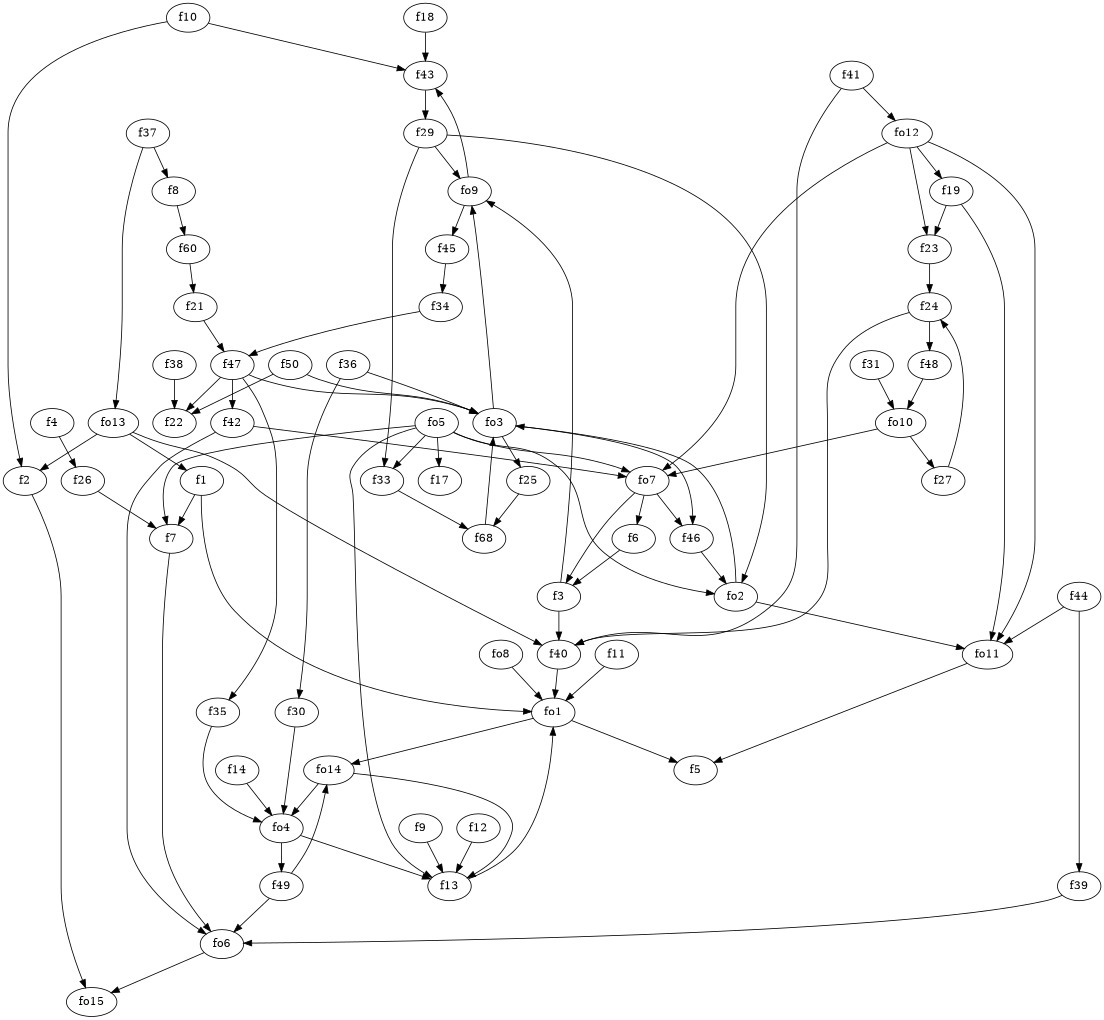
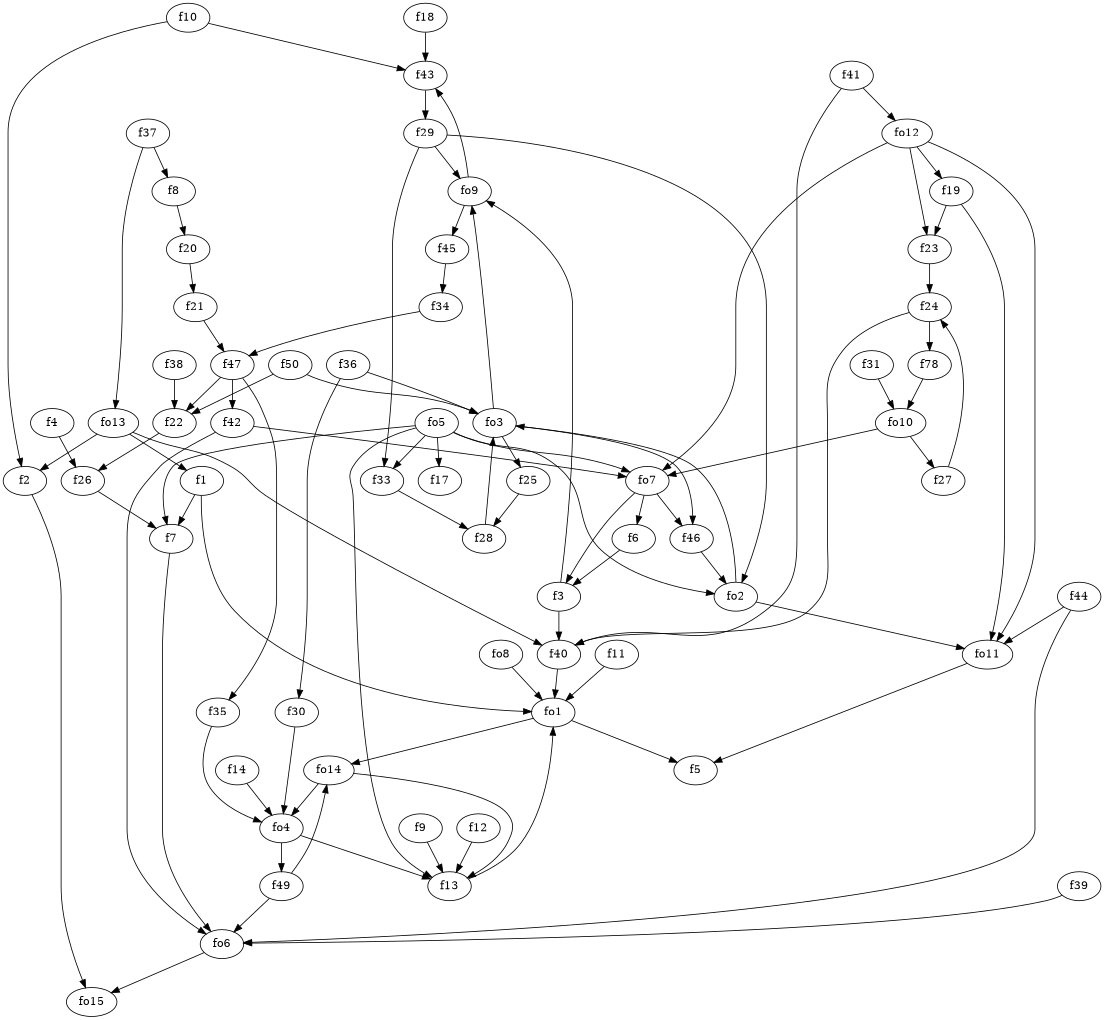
node "f60": label "f60" -> "f20"
node "f48": label "f48" -> "f78"
edge "f47" -> "fo3": removed
edge "f22" -> "f26": added
node "f68": label "f68" -> "f28"
edge "f44" -> "f39": now "f44" -> "fo6"
